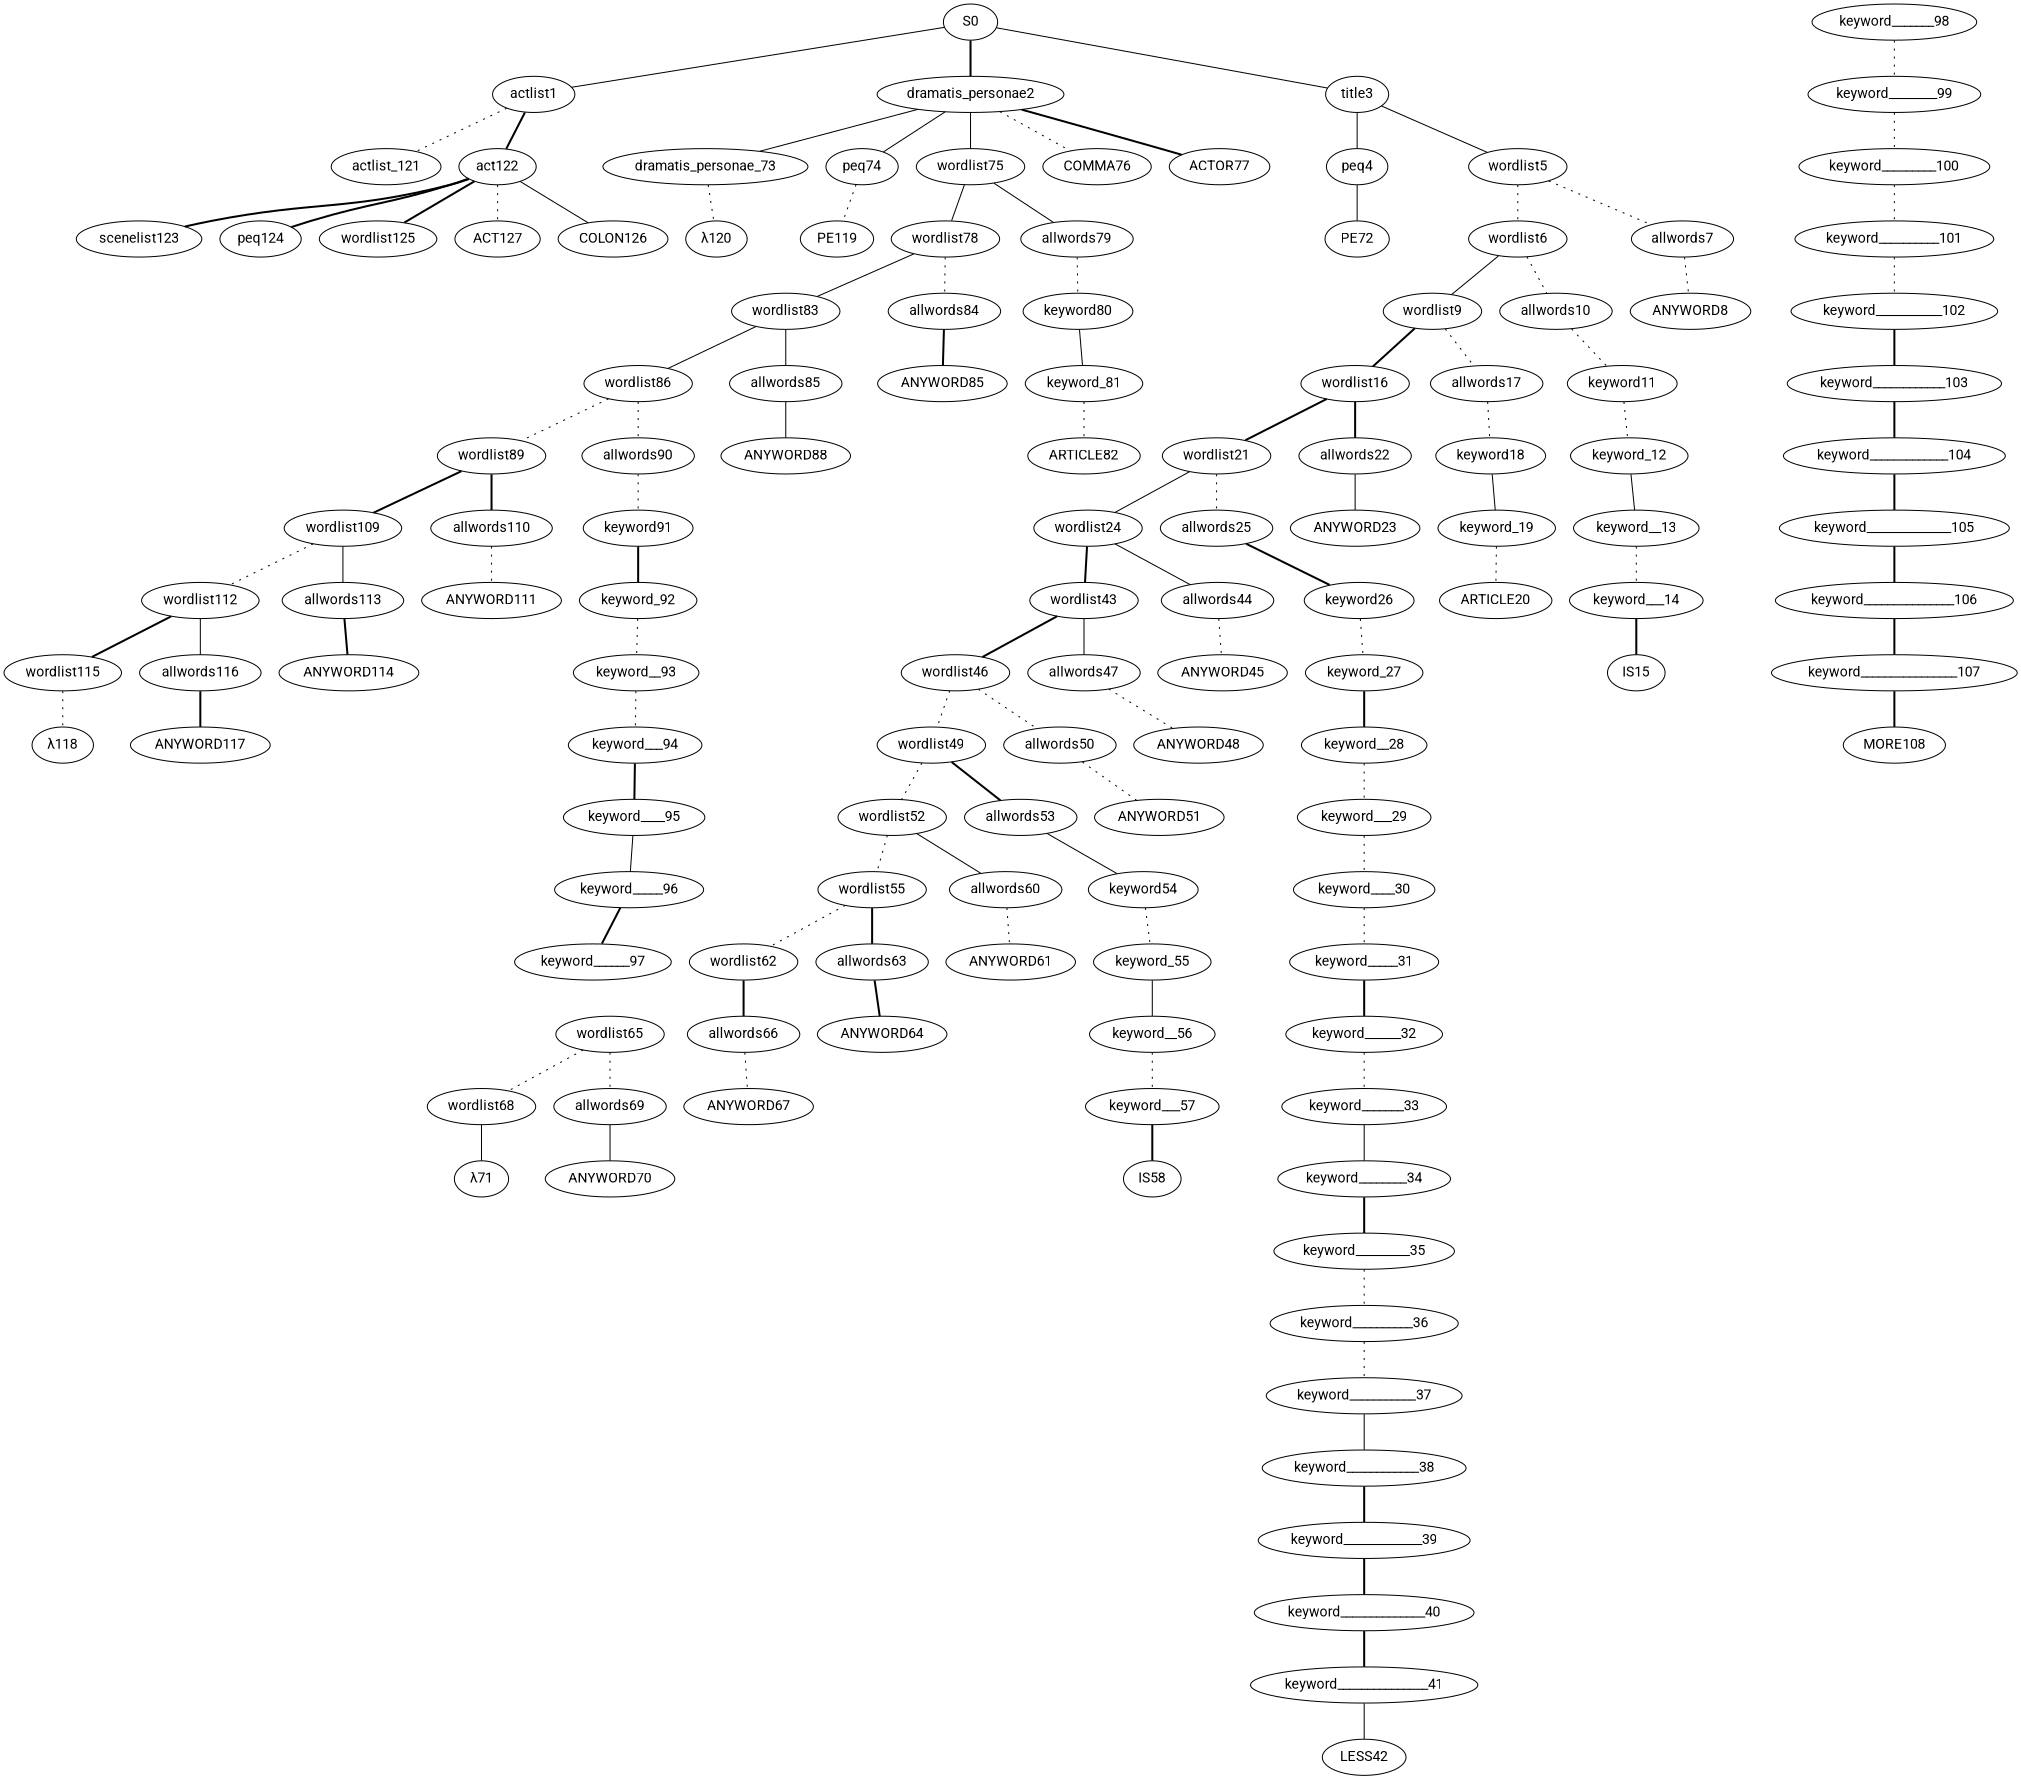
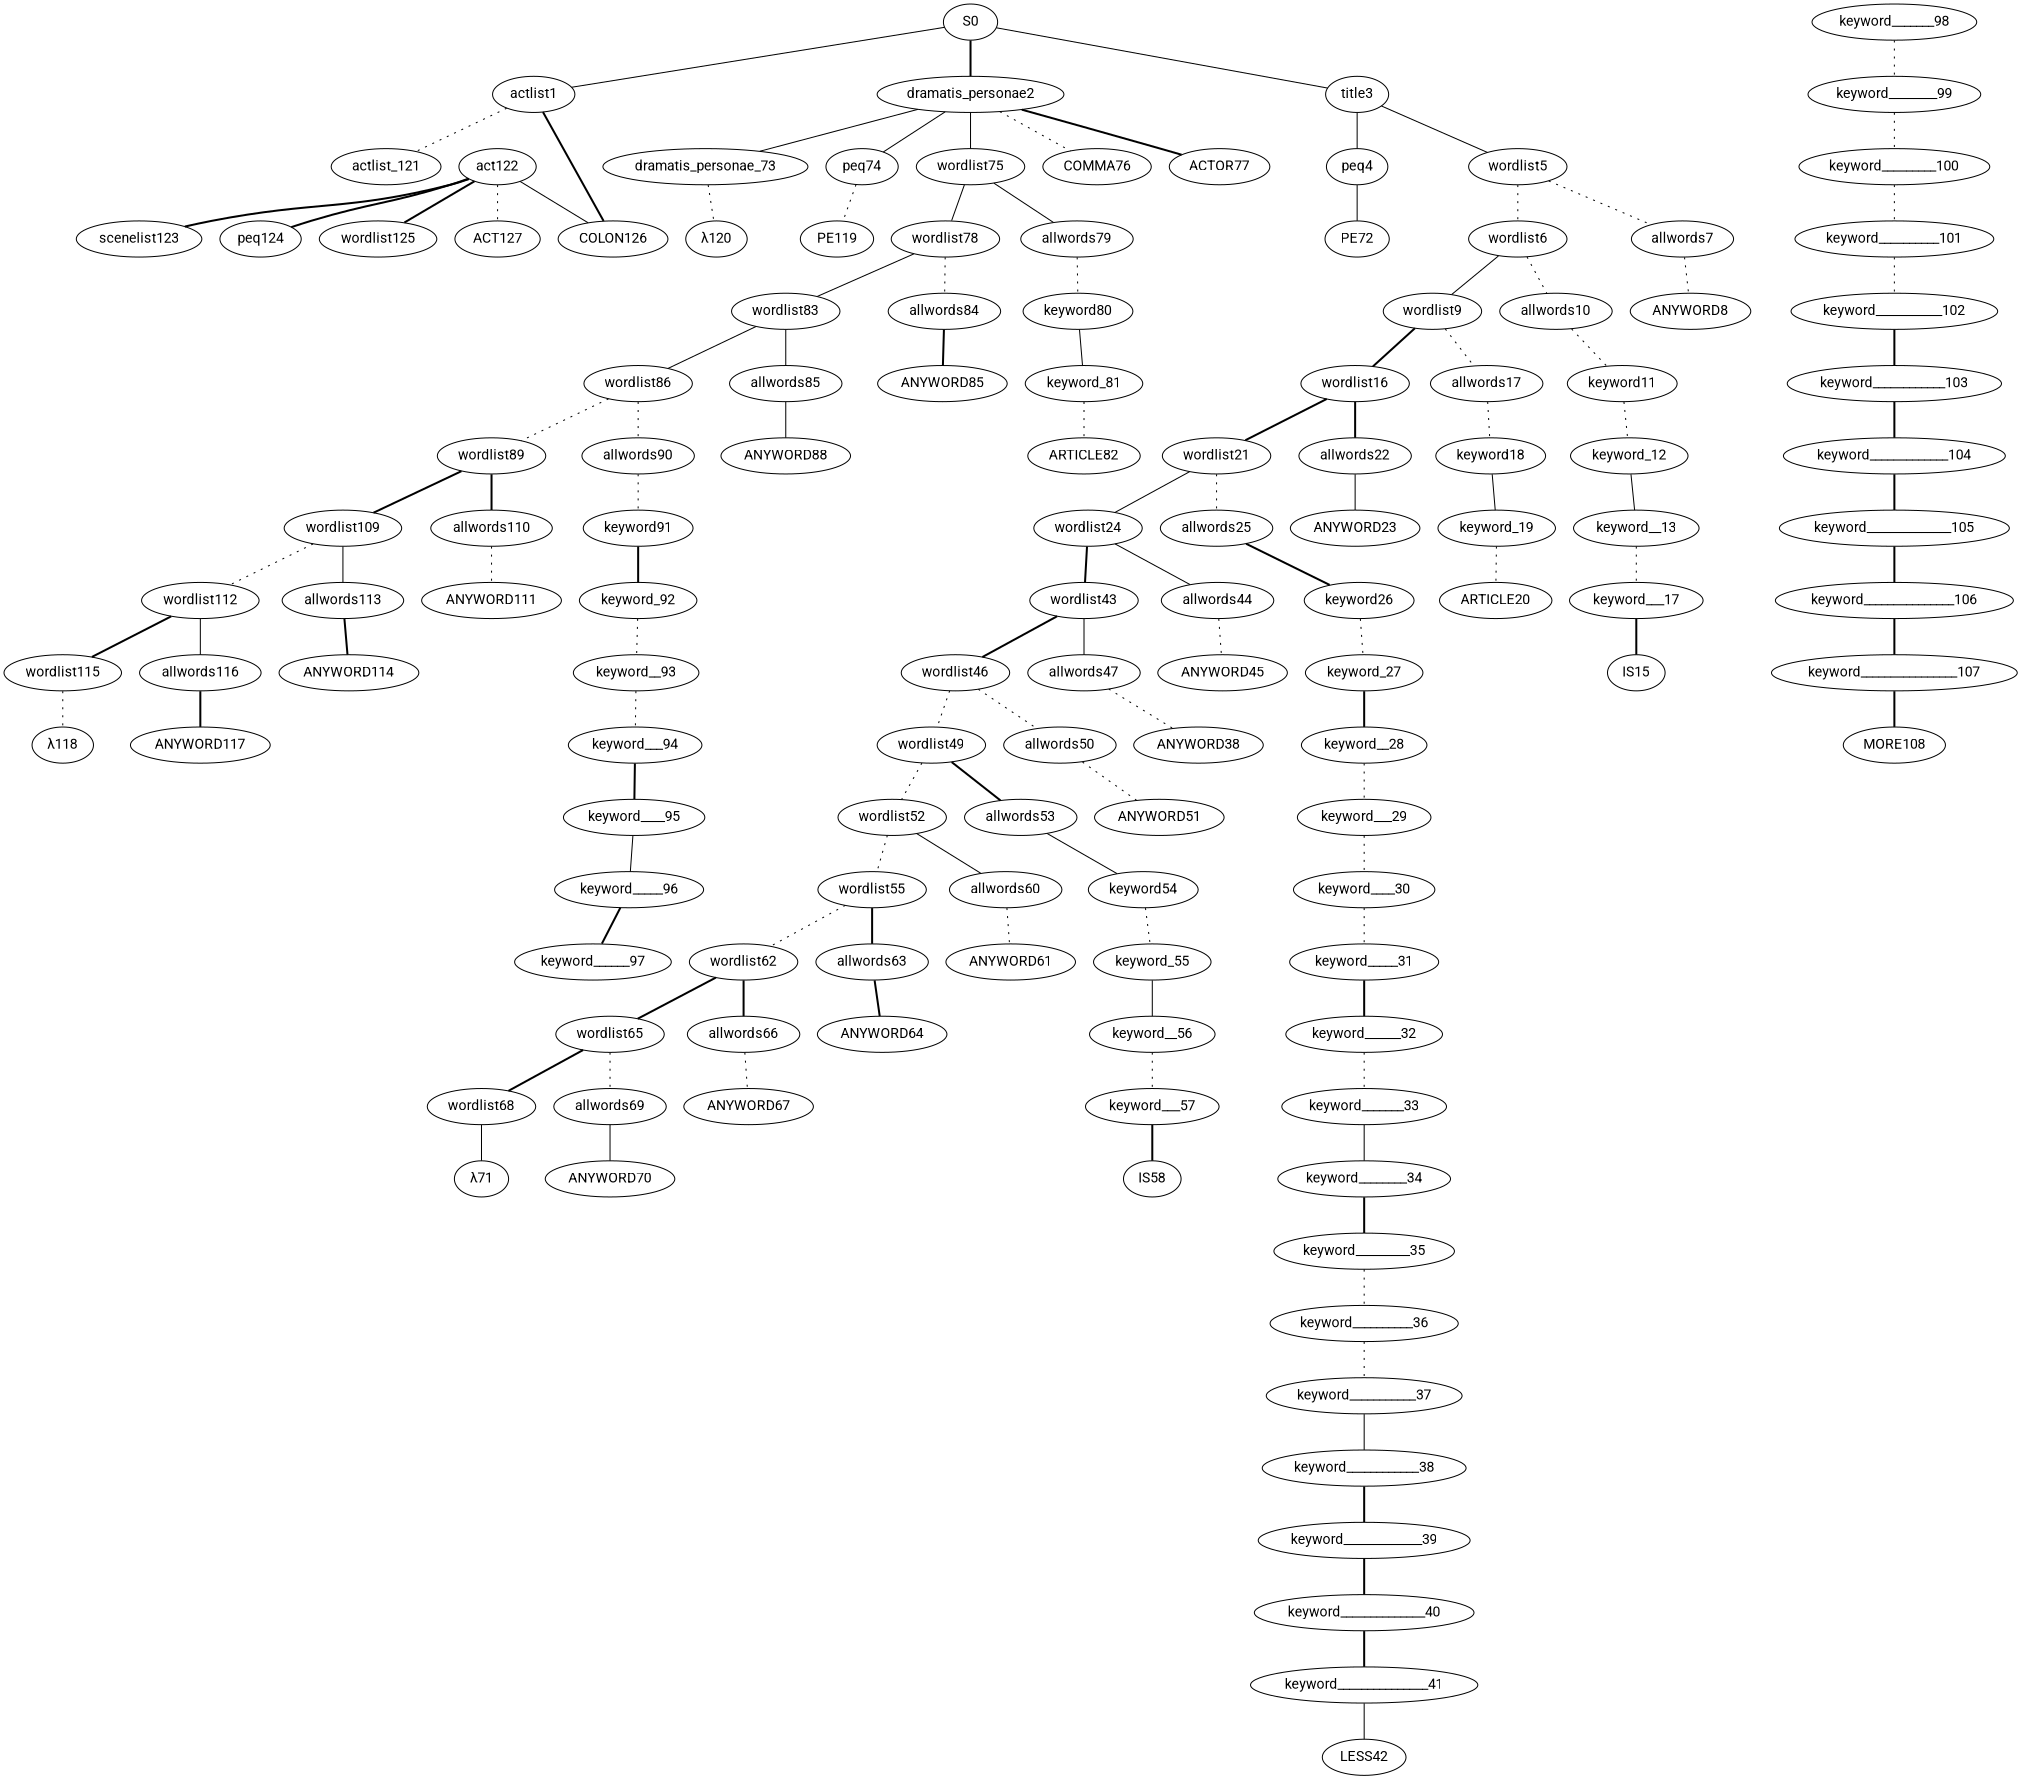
edge "actlist1" -- "act122": now "actlist1" -- "COLON126"
node "keyword___14": label "keyword___14" -> "keyword___17"
node "ANYWORD48": label "ANYWORD48" -> "ANYWORD38"
edge "wordlist62" -- "wordlist65": added
edge "wordlist65" -- "wordlist68": style dotted -> bold
